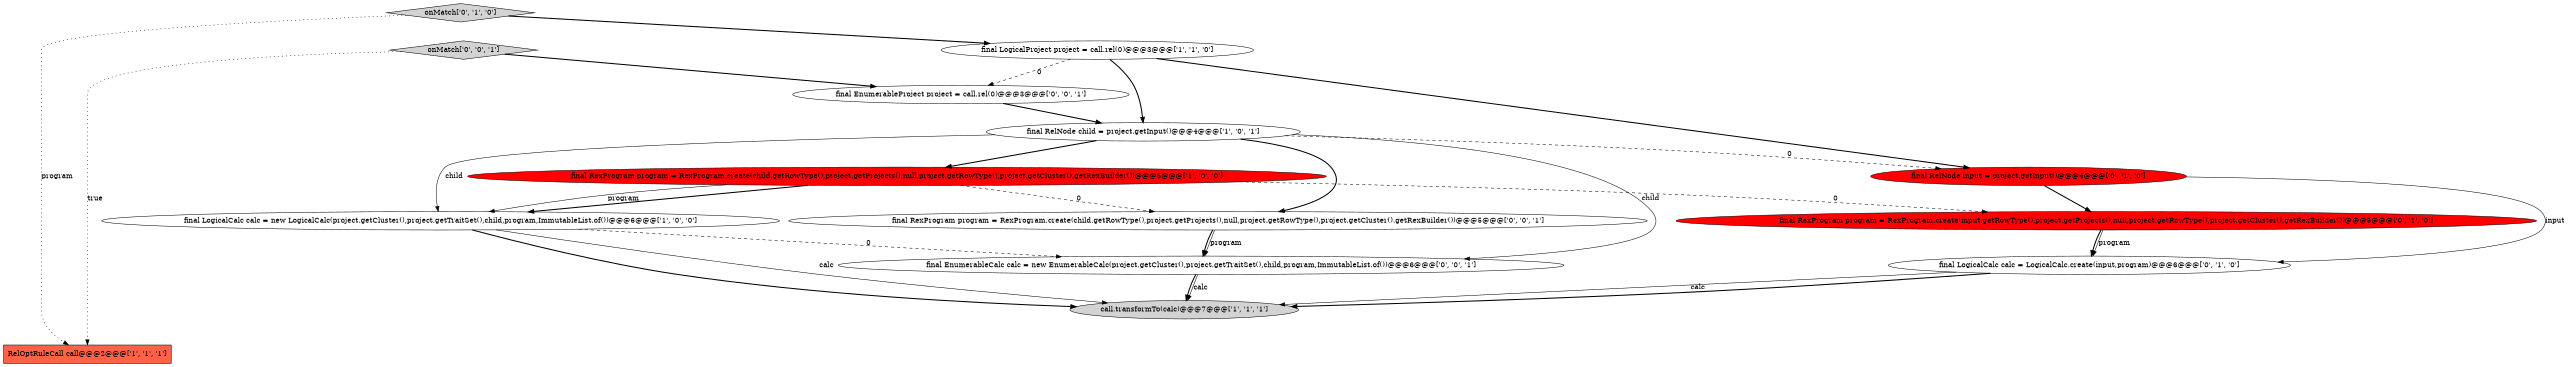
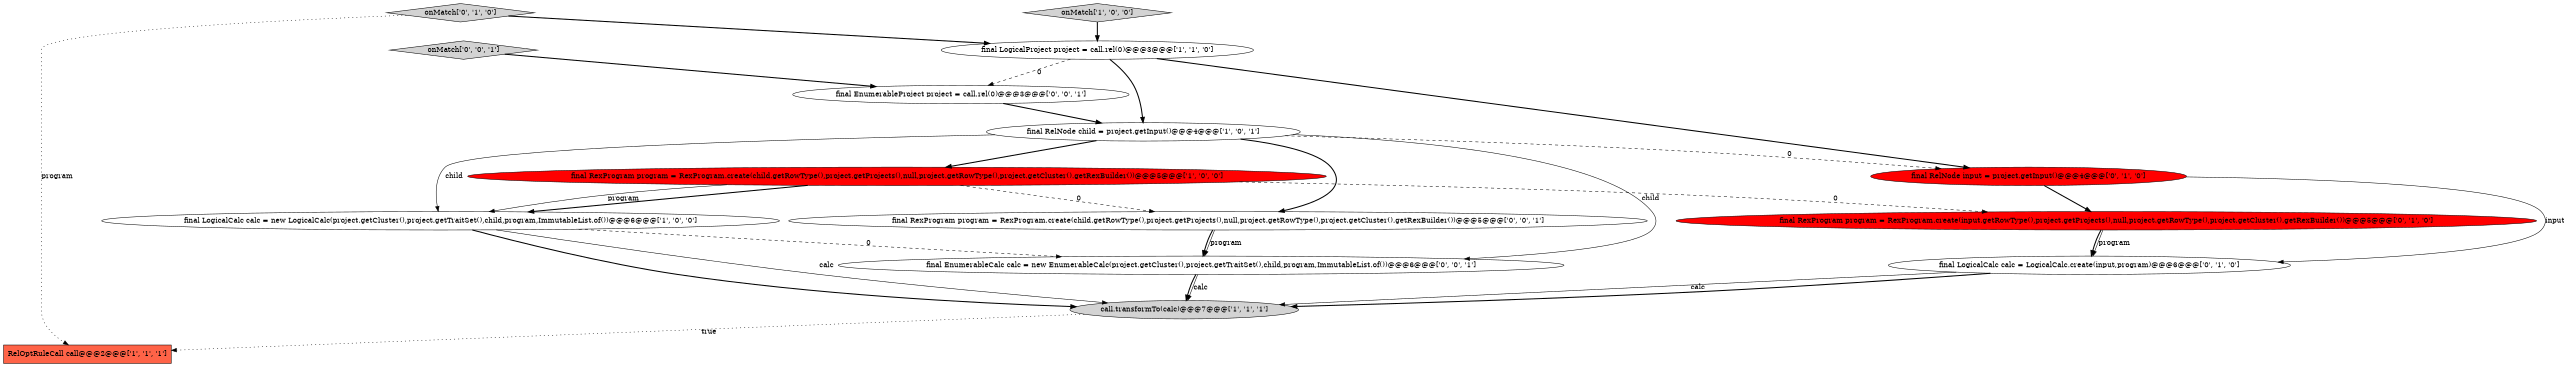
node "onMatch['1', '0', '0']": added
edge "onMatch['0', '0', '1']" -> "RelOptRuleCall call@@@2@@@['1', '1', '1']": now "call.transformTo(calc)@@@7@@@['1', '1', '1']" -> "RelOptRuleCall call@@@2@@@['1', '1', '1']"
